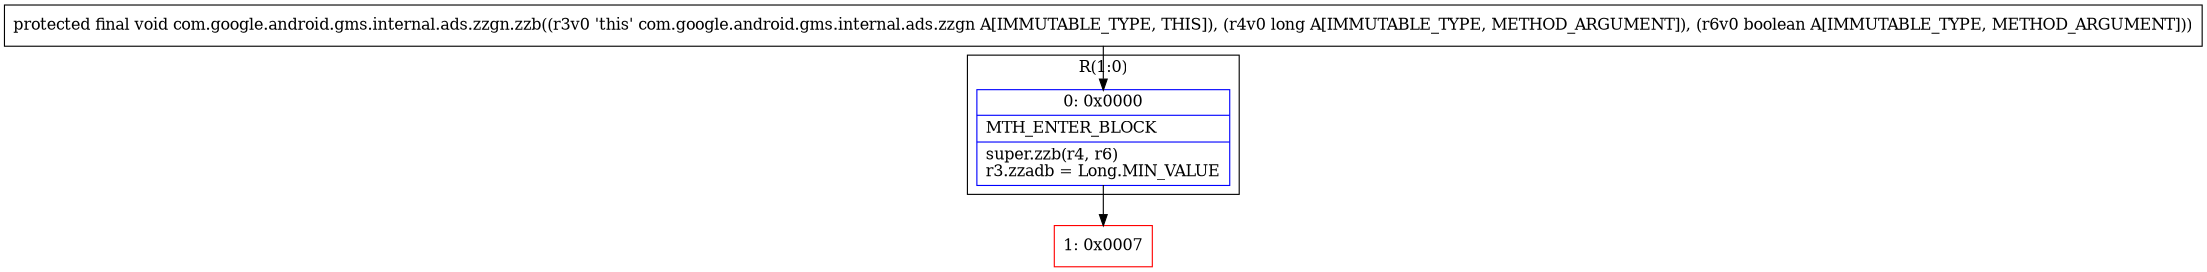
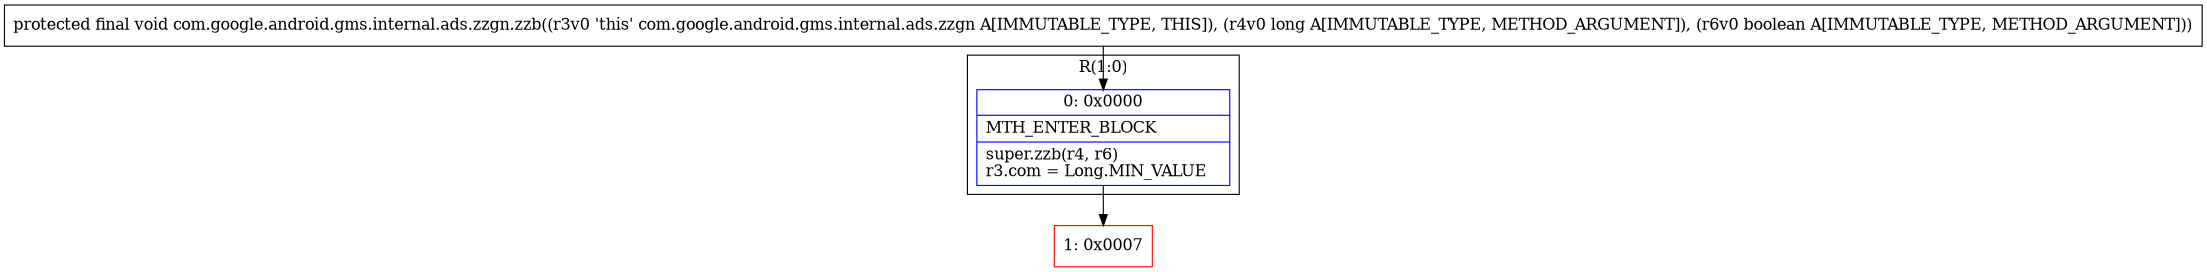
node "0: 0x0000": text "r3.zzadb = Long.MIN_VALUE" -> "r3.com = Long.MIN_VALUE"
